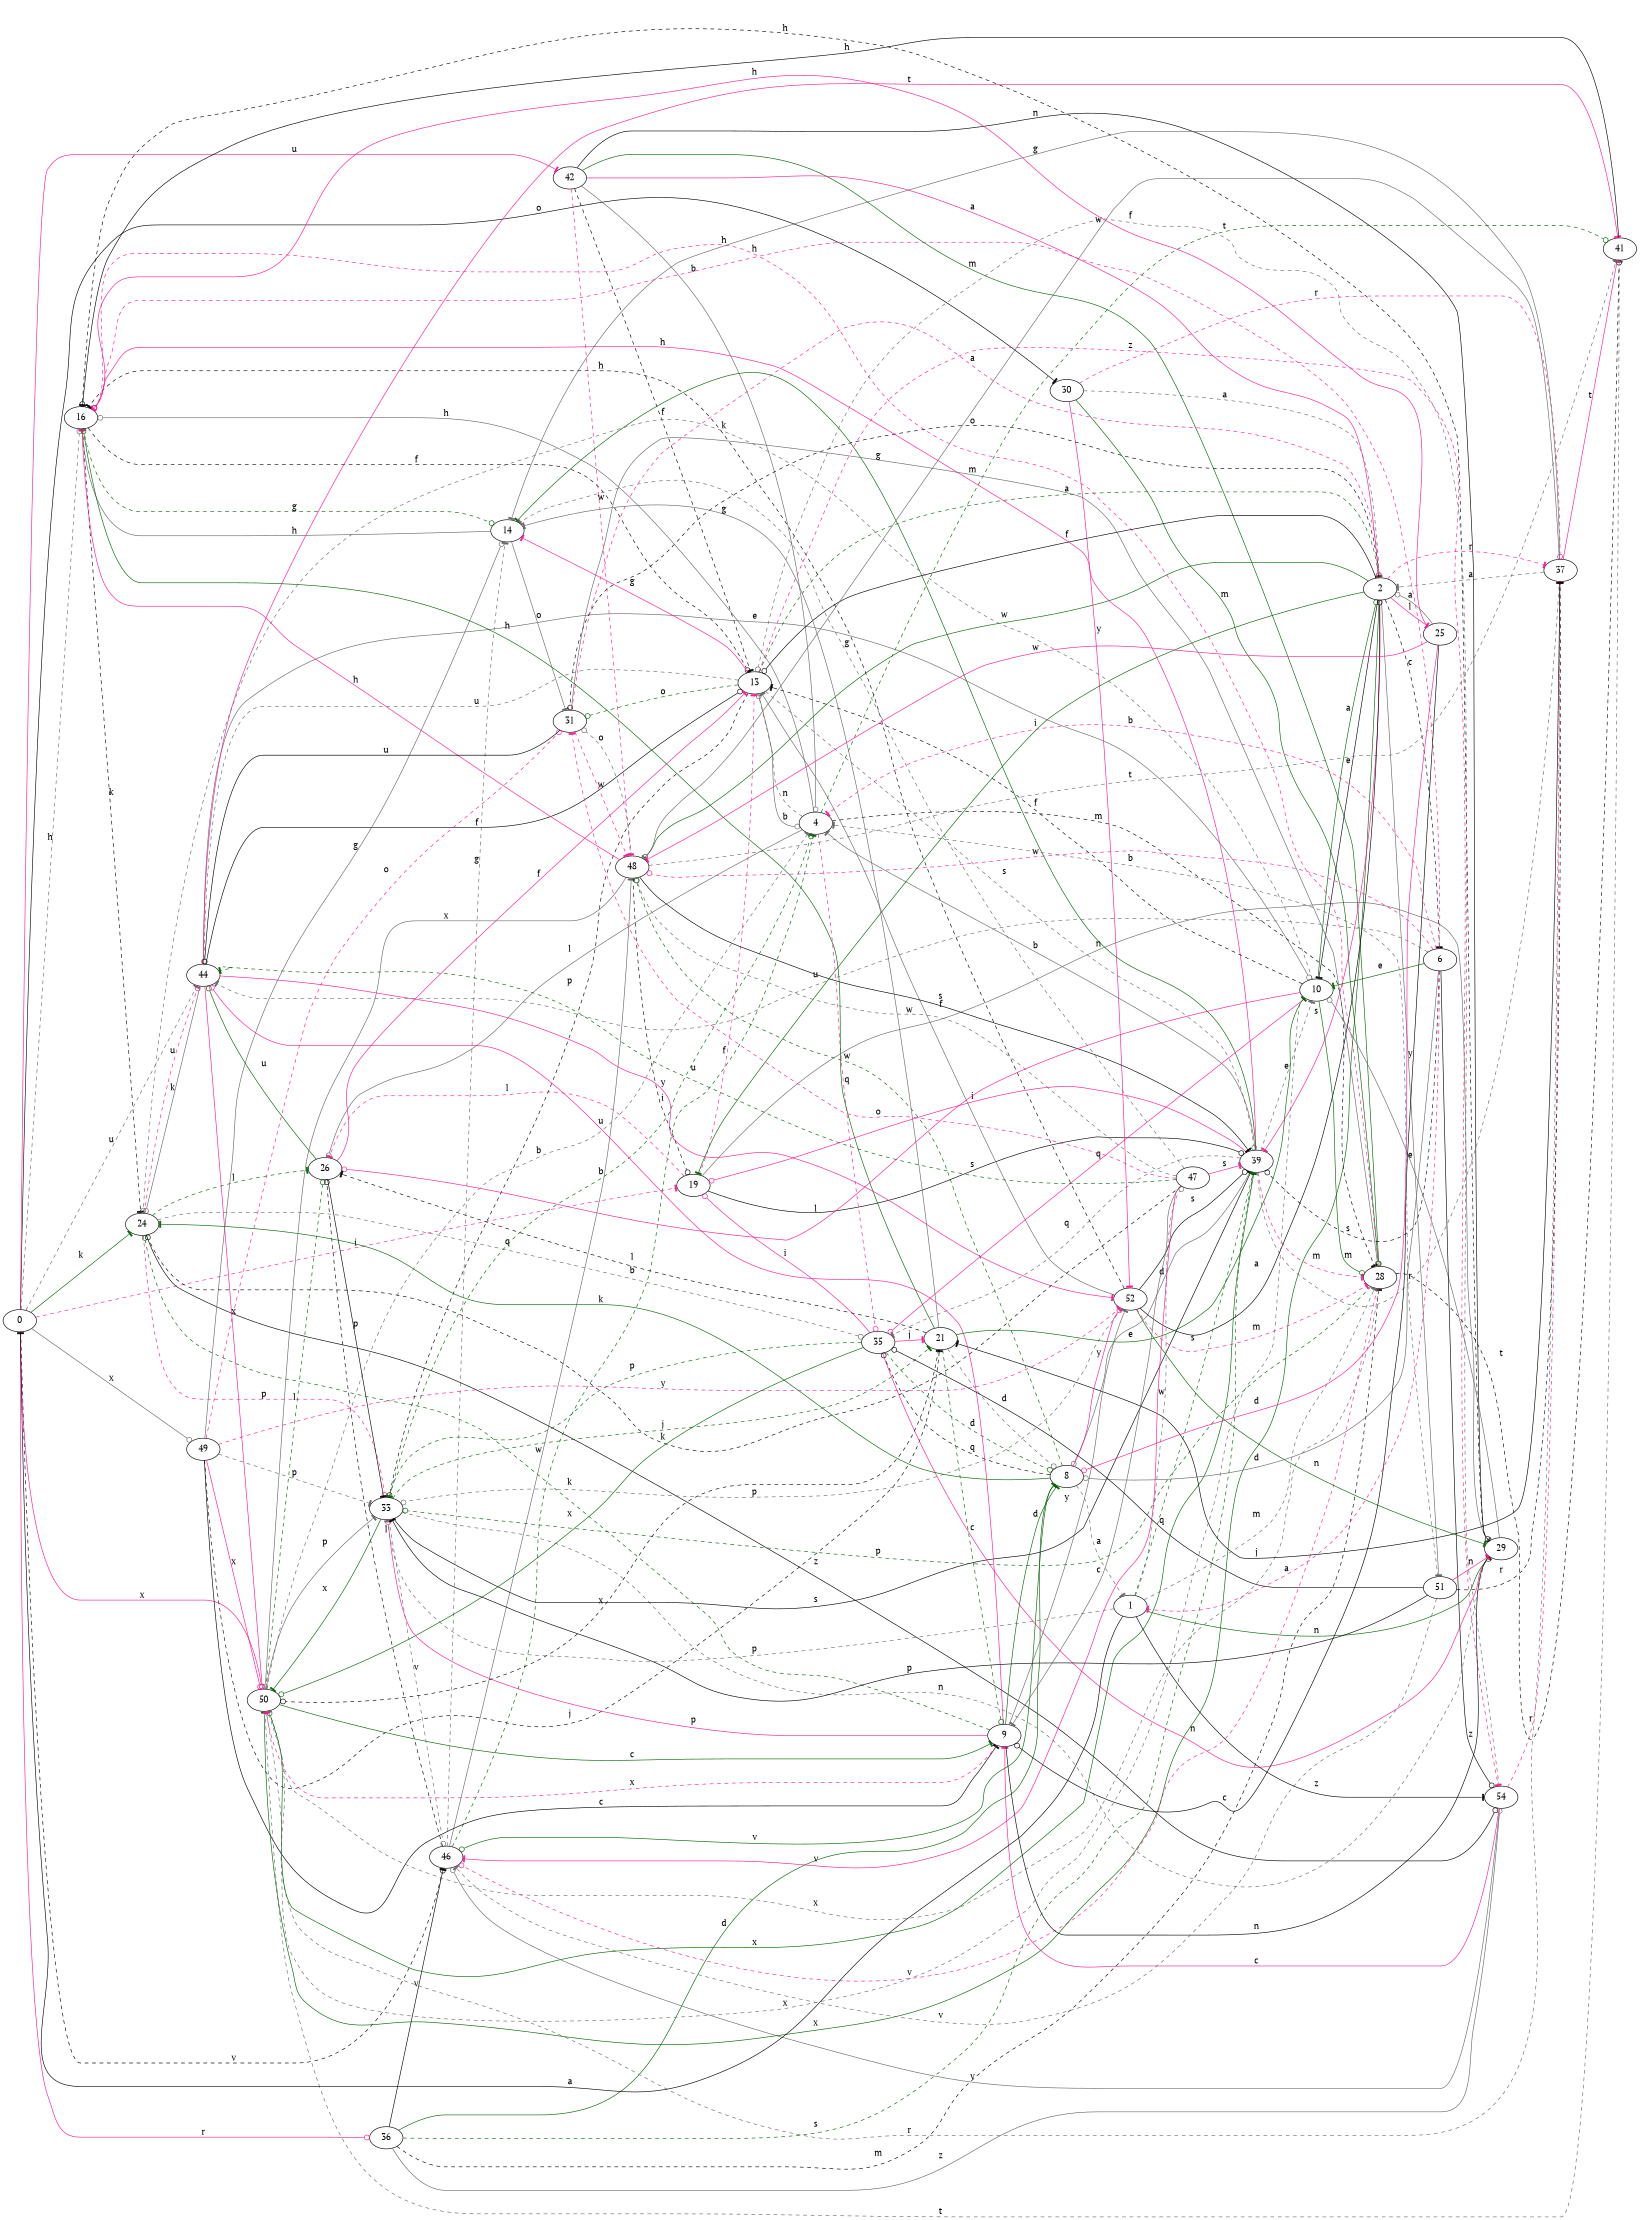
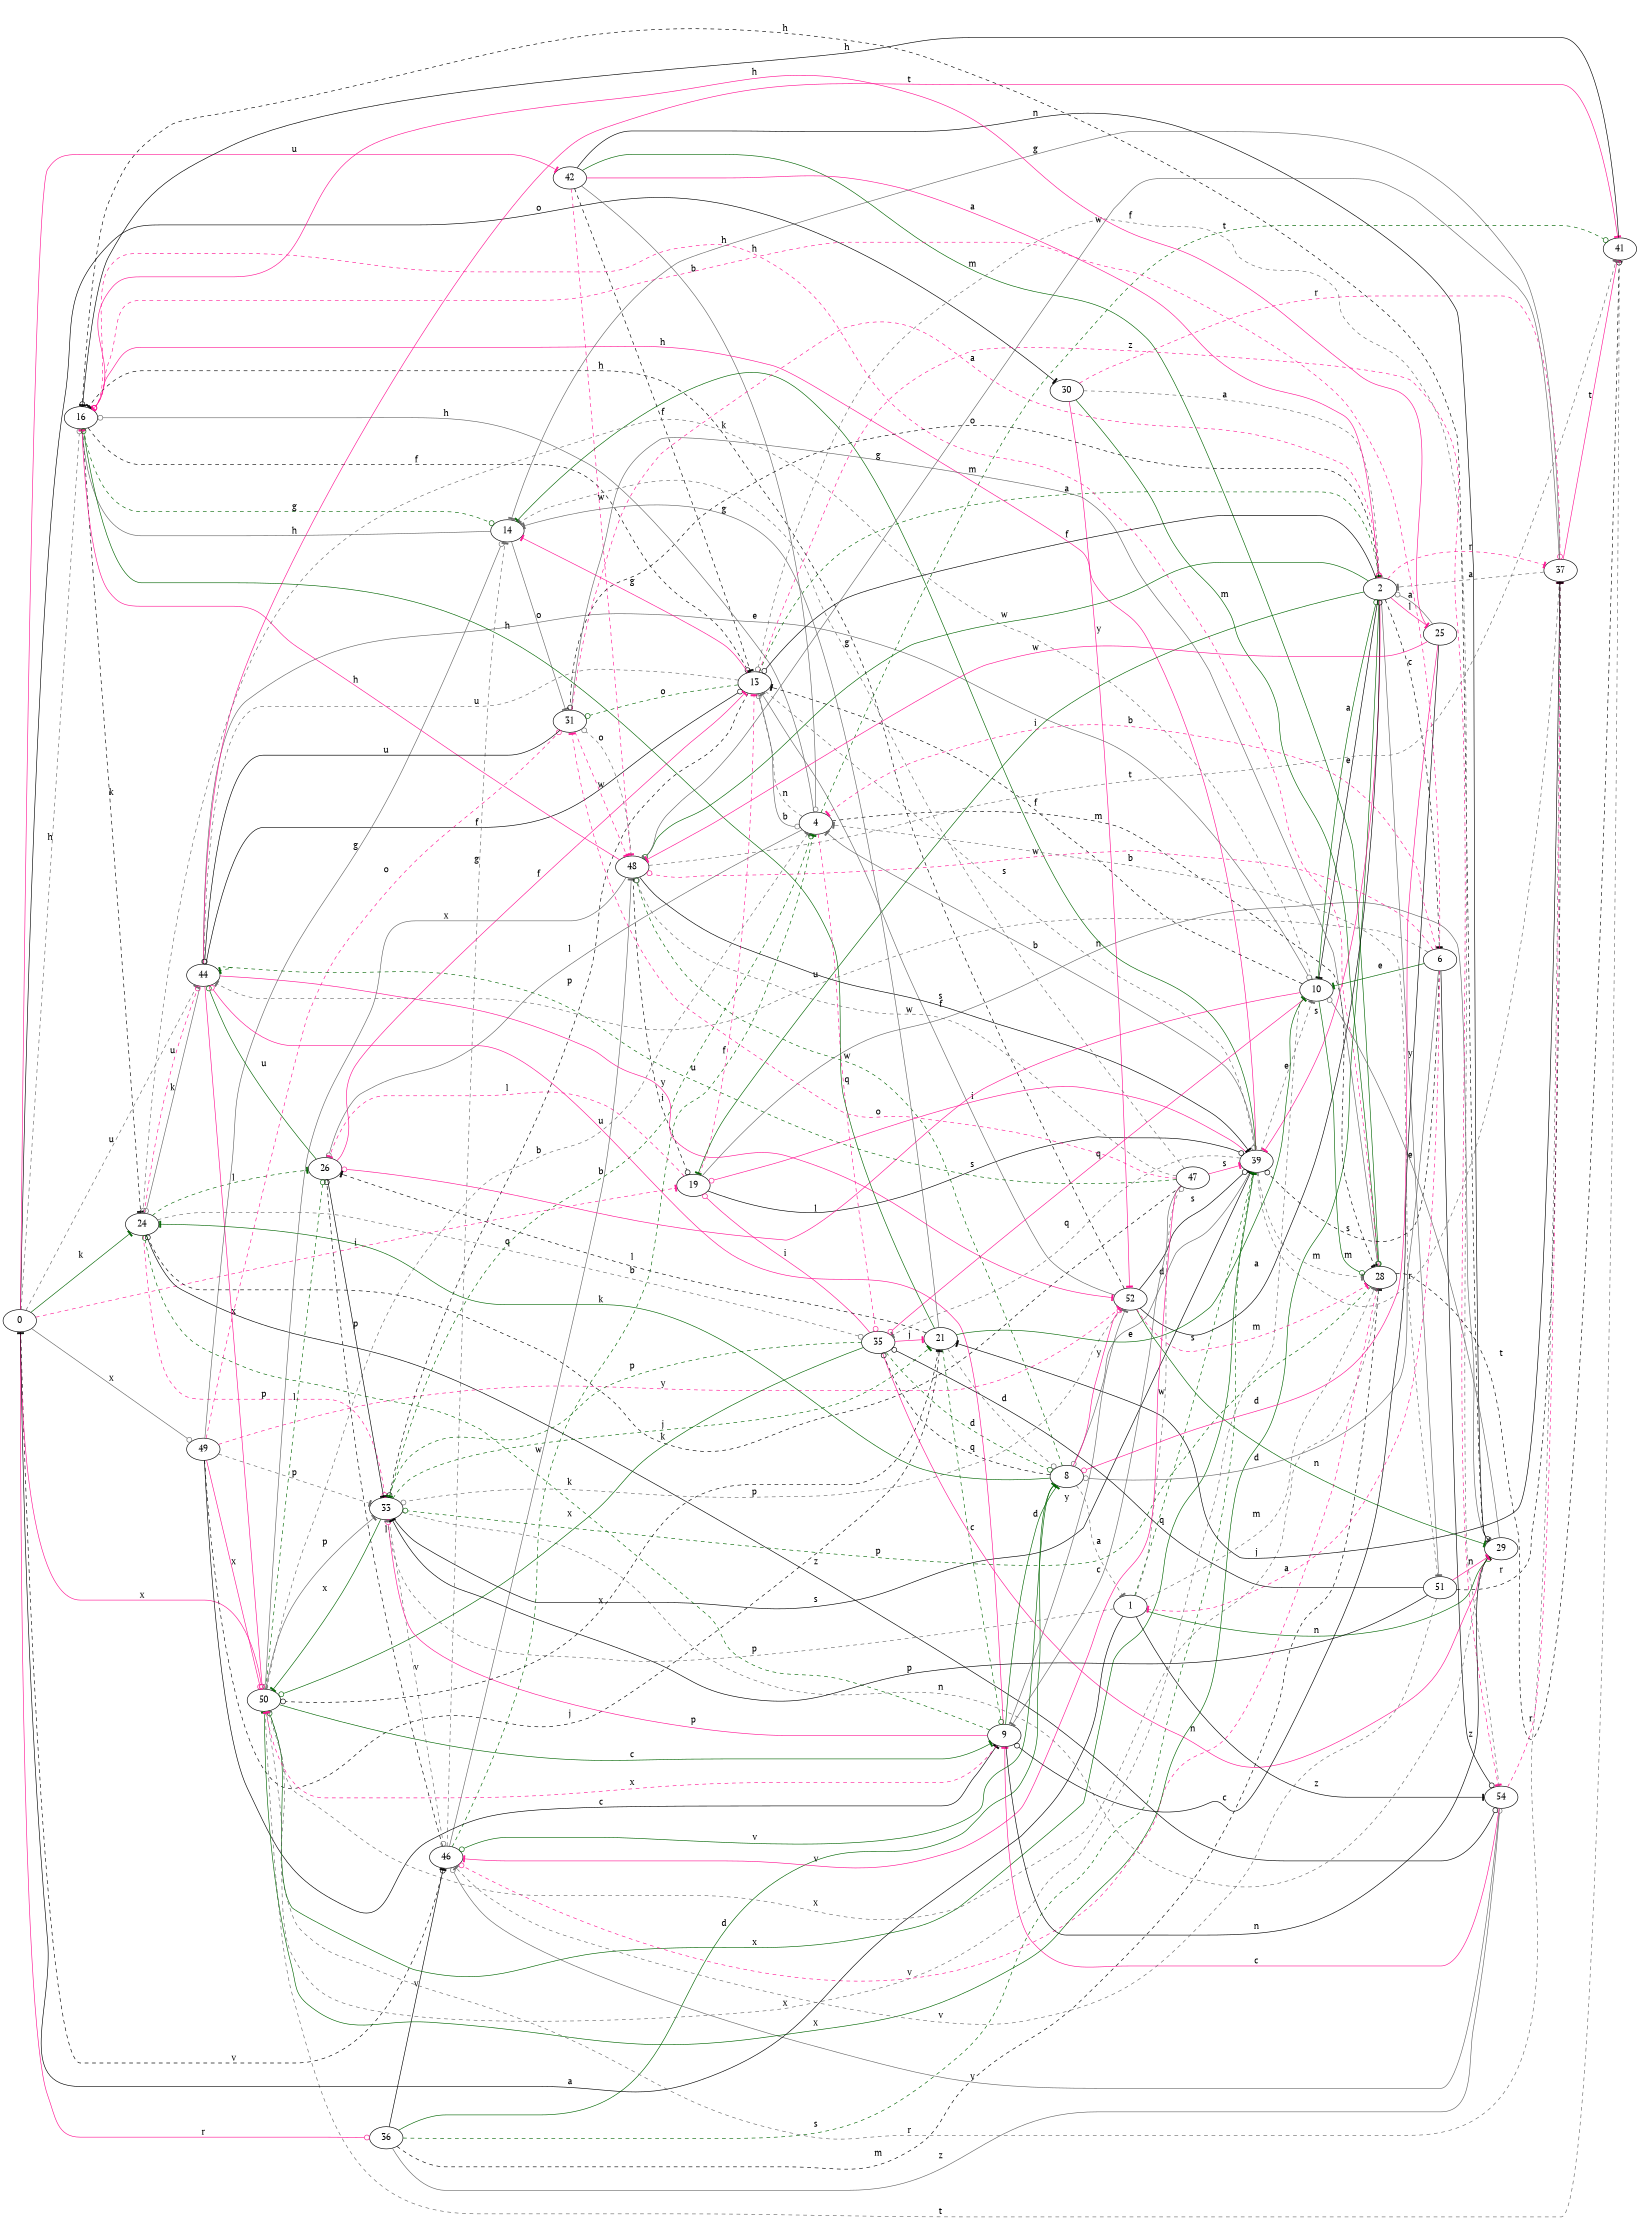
edge "39" -> "28": color deeppink -> gray40
